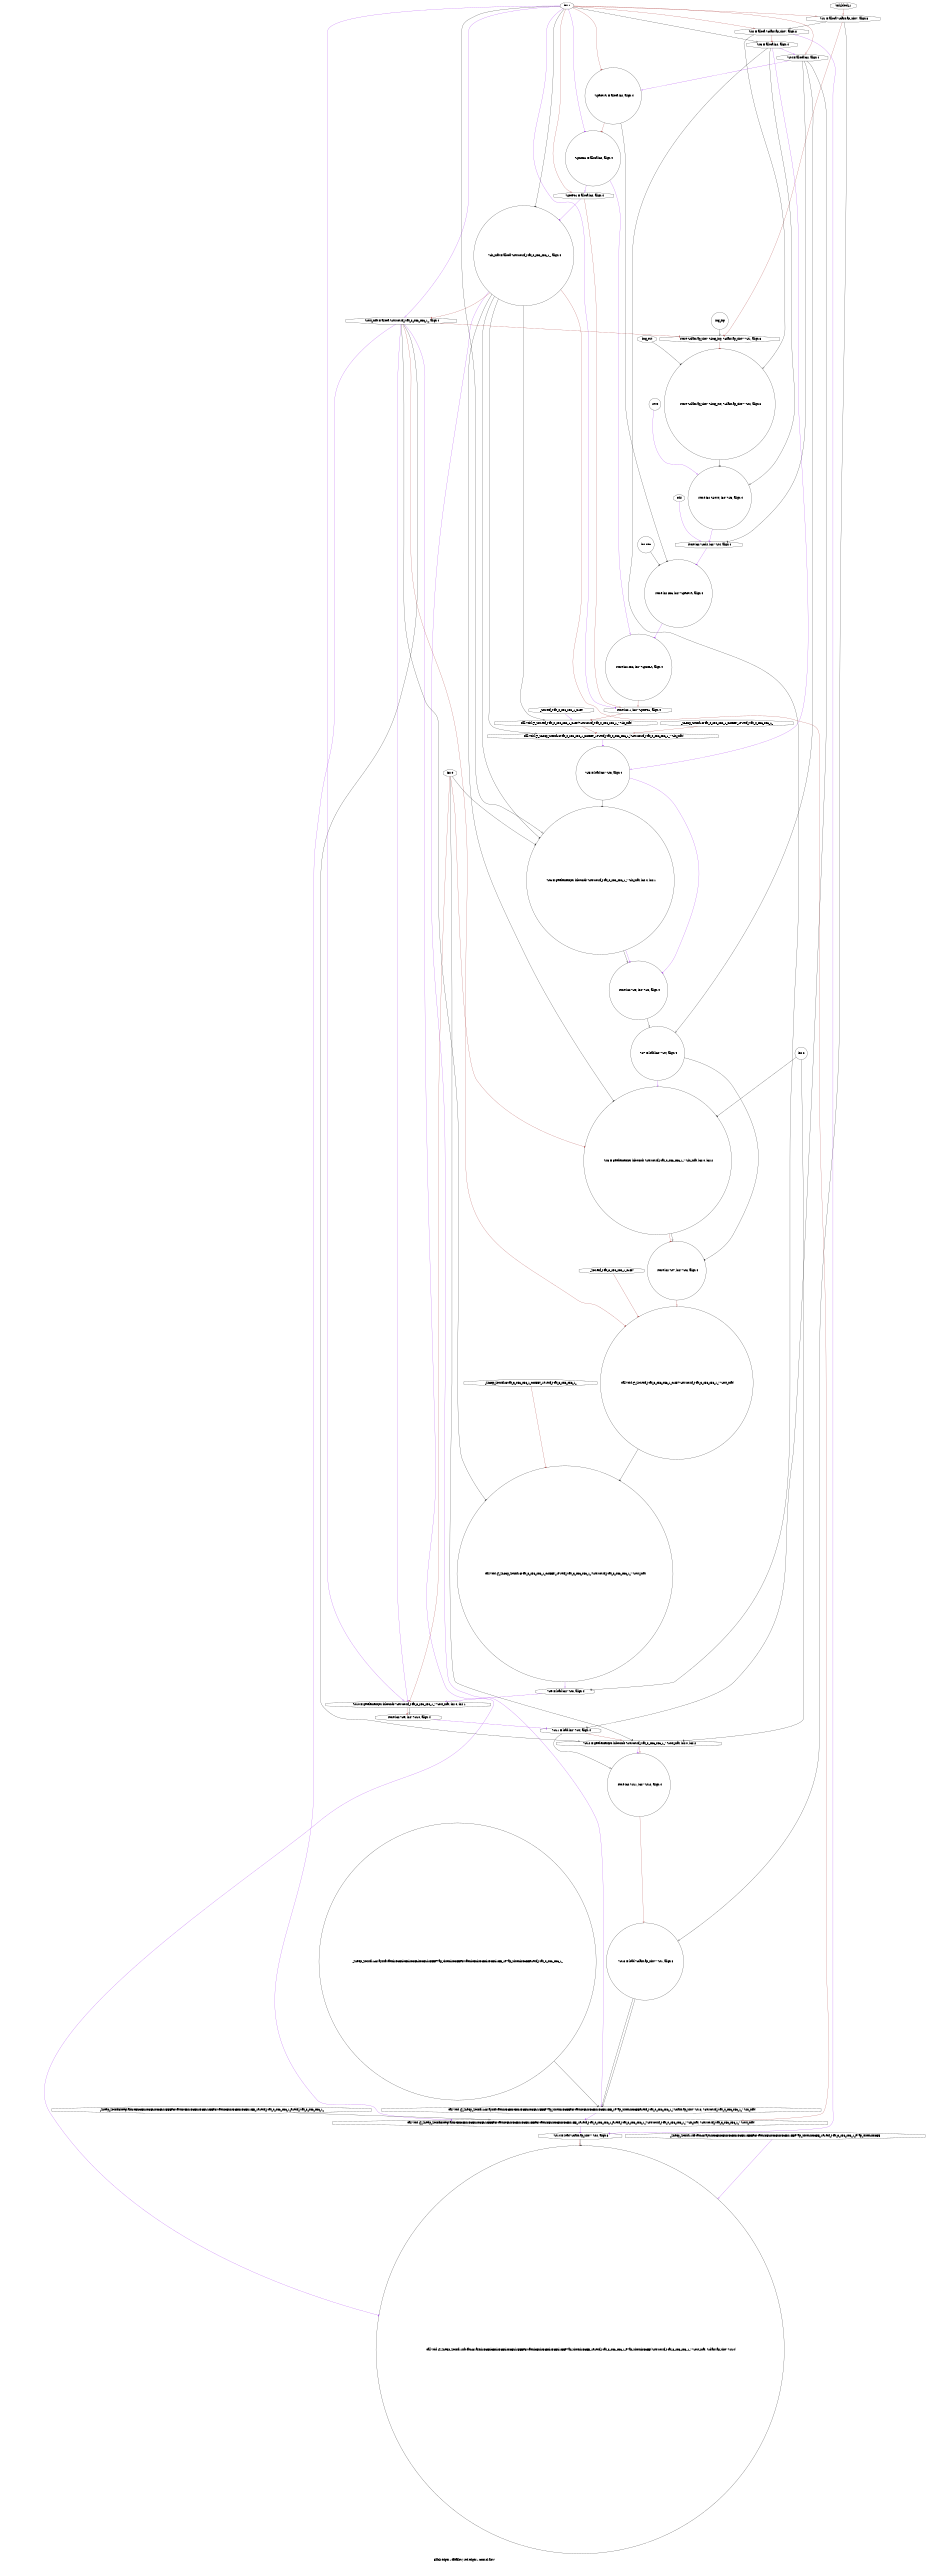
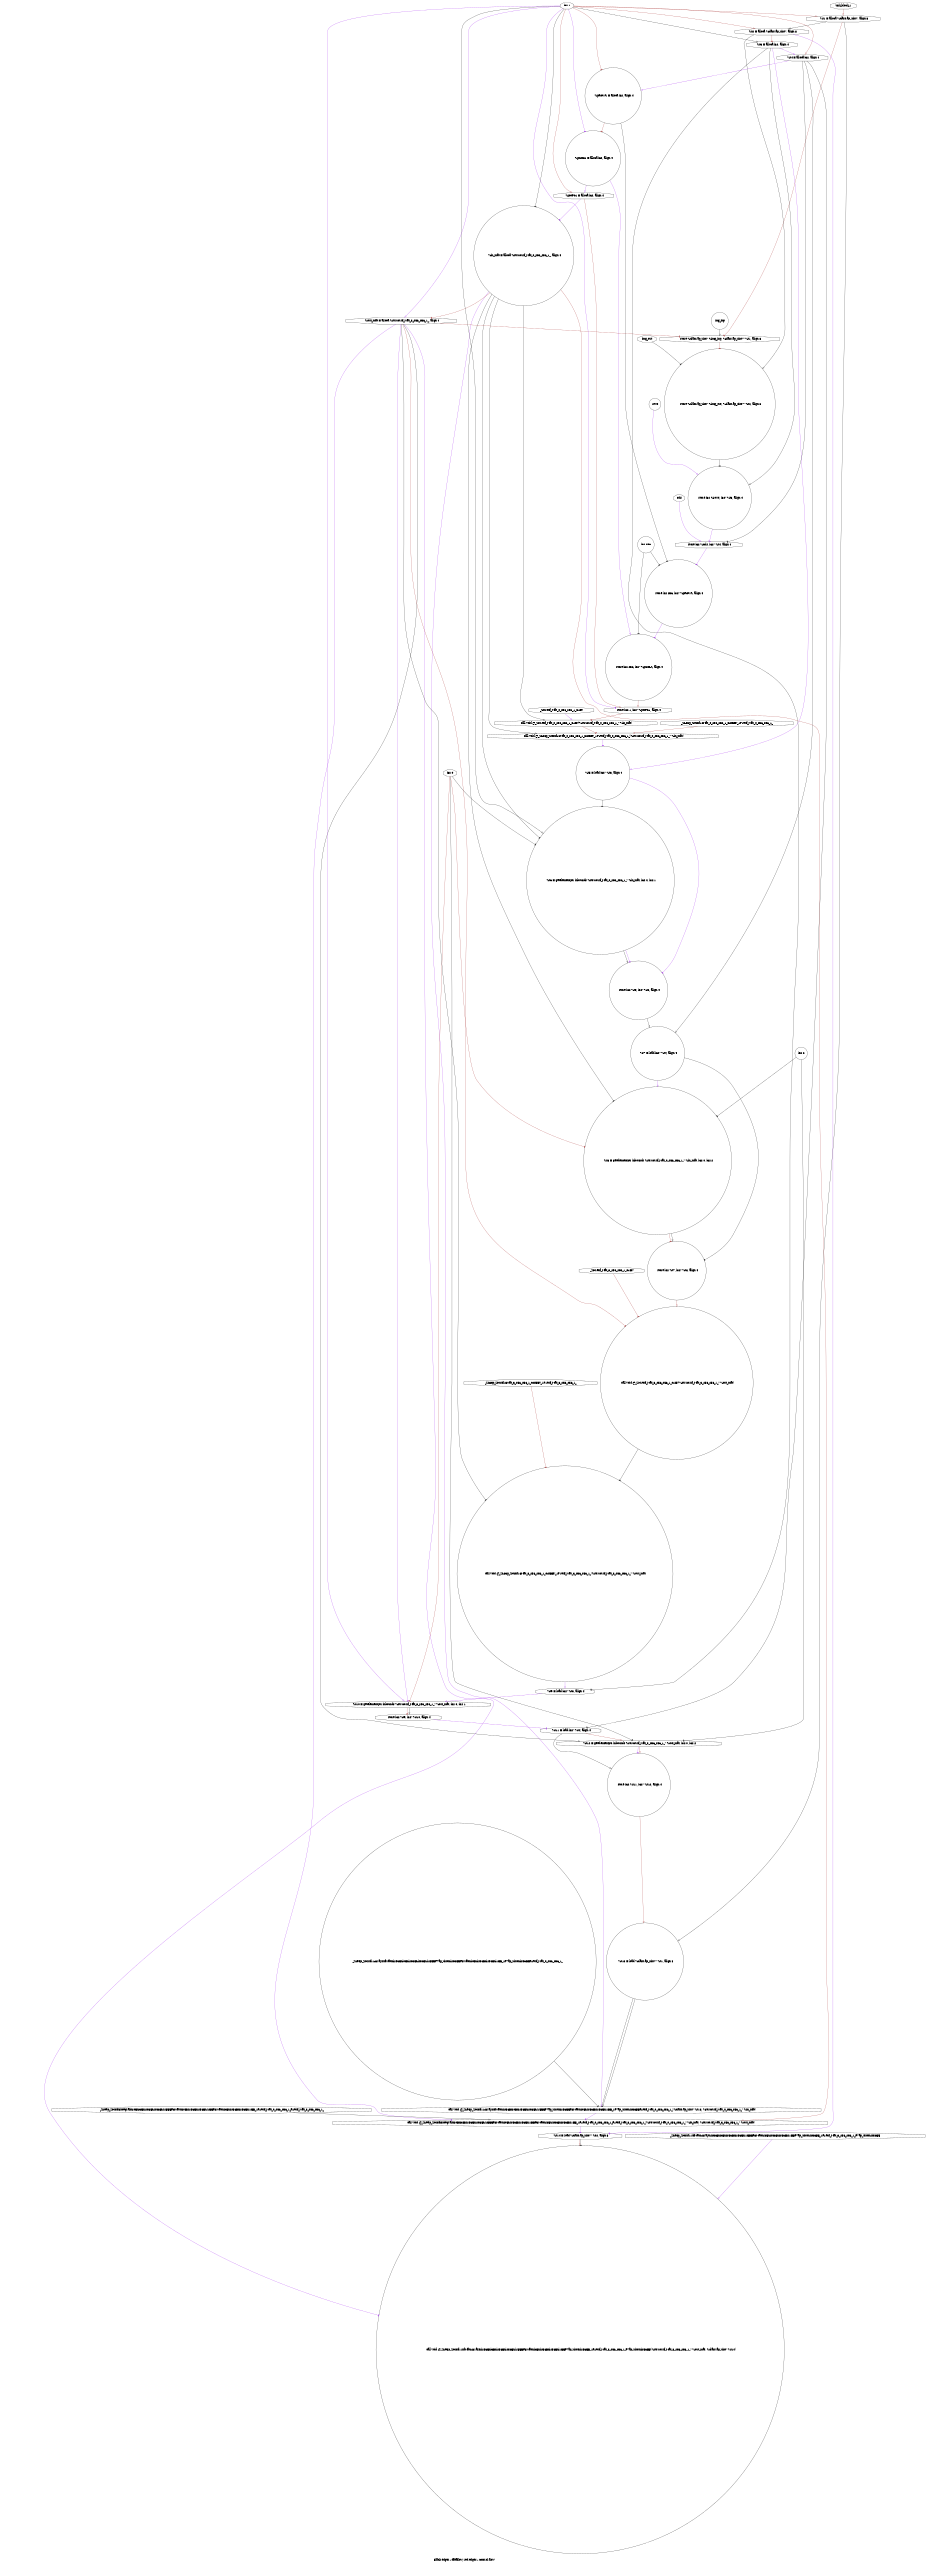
edge "i32 256" -> "store i32 256, i32* %pCOLS, align 4": added
